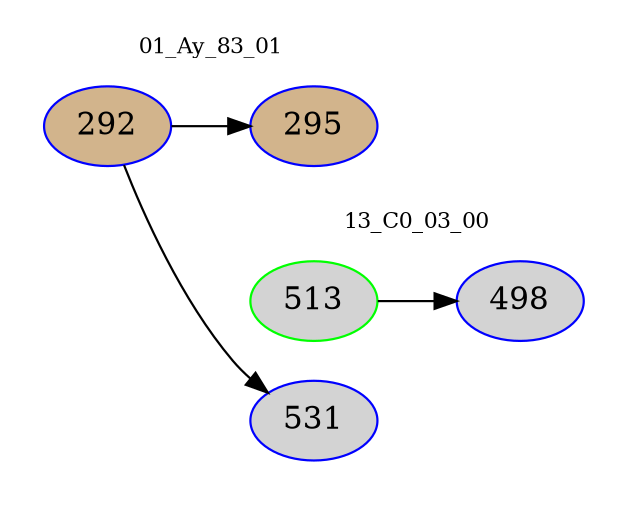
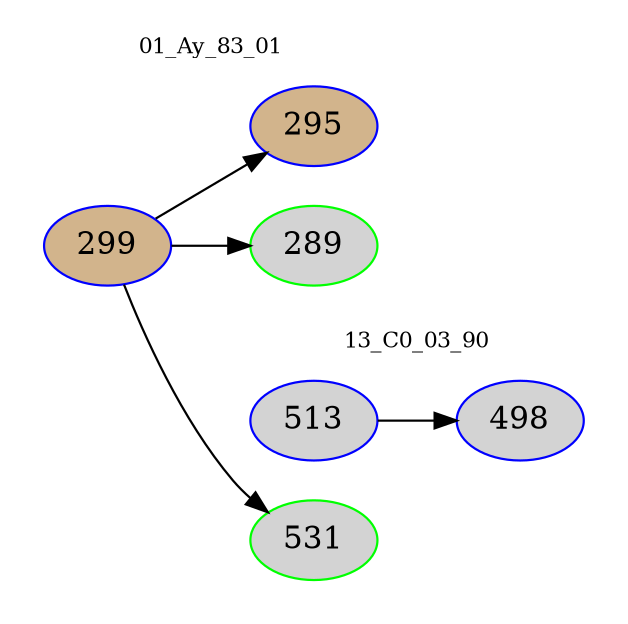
node "292": label "292" -> "299"
cluster "13_C0_03_00": label "13_C0_03_00" -> "13_C0_03_90"
node "289": added
node "513": color green -> blue
node "531": color blue -> green
